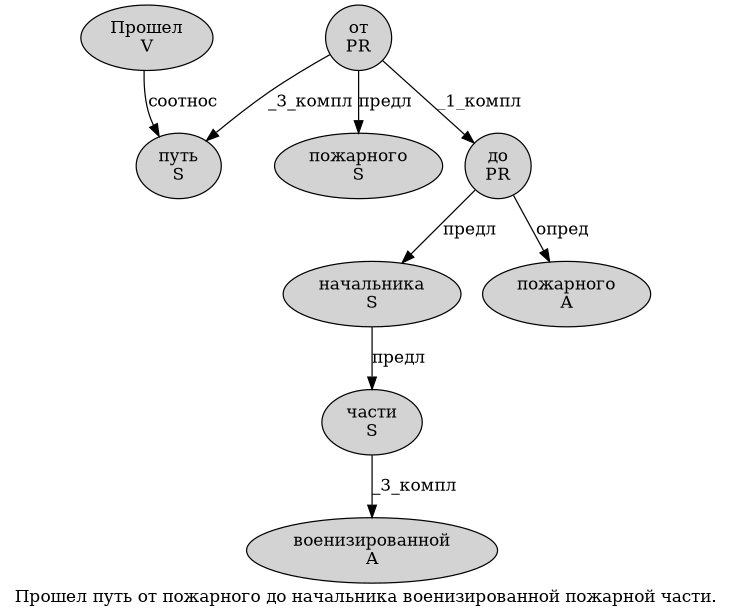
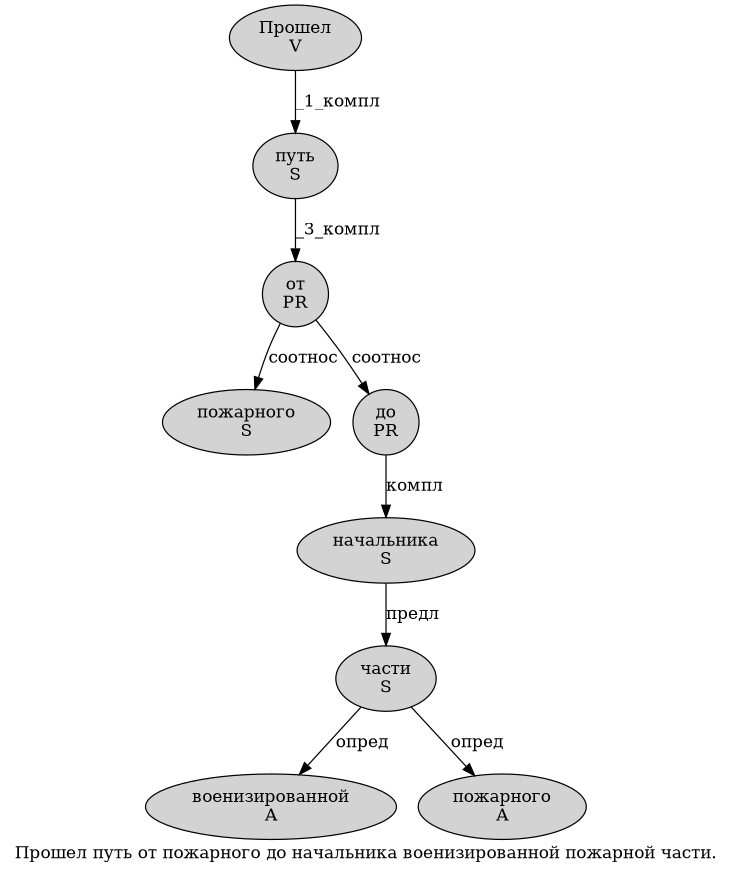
edge "от PR" -> "путь S": reversed
edge "Прошел V" -> "путь S": label "соотнос" -> "_1_компл"
edge "от PR" -> "пожарного S": label "предл" -> "соотнос"
edge "от PR" -> "до PR": label "_1_компл" -> "соотнос"
edge "до PR" -> "пожарного A": now "части S" -> "пожарного A"
edge "до PR" -> "начальника S": label "предл" -> "компл"
edge "части S" -> "военизированной A": label "_3_компл" -> "опред"
